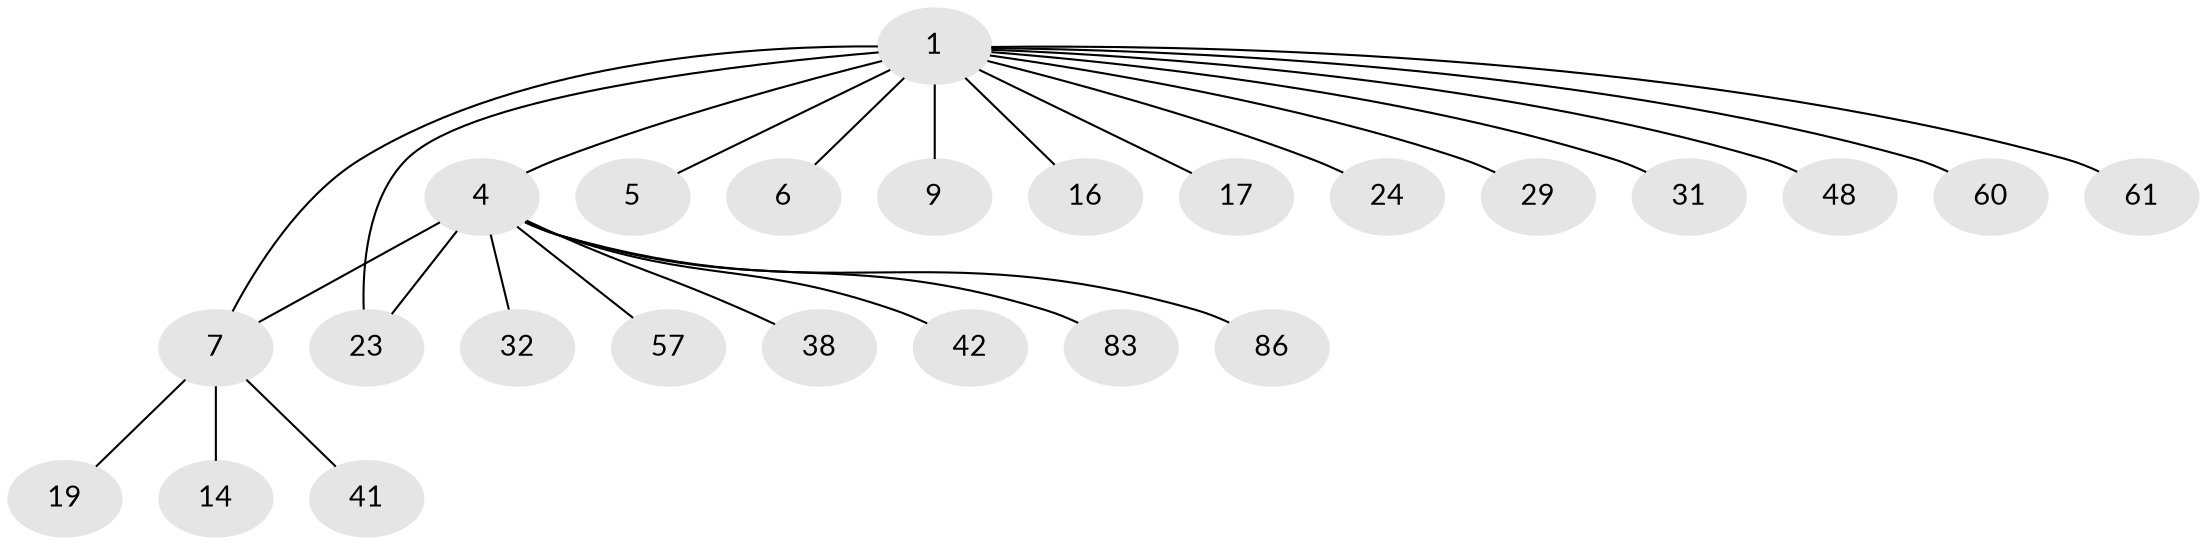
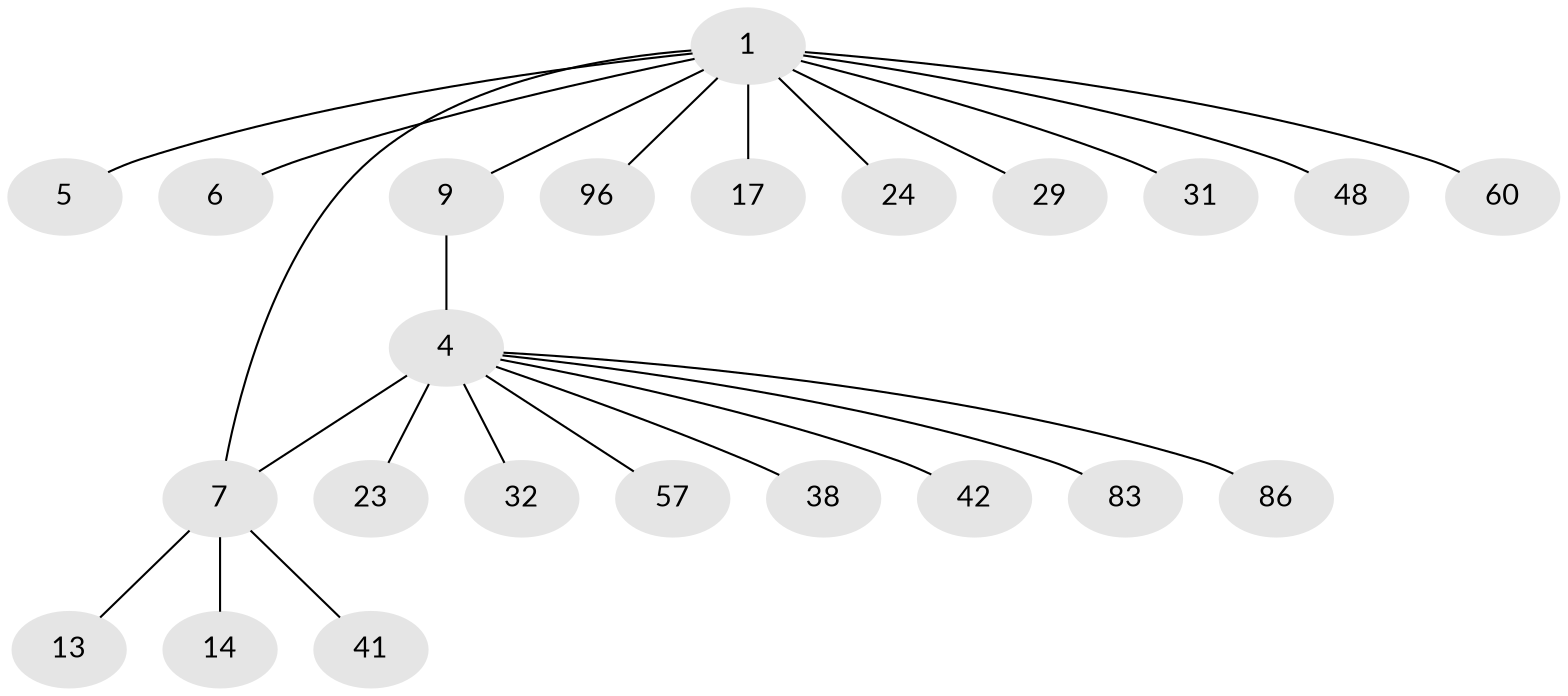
edge "1" -- "23": removed
edge "1" -- "4": now "9" -- "4"
node "16": label "16" -> "96"
node "61": removed
node "19": label "19" -> "13"
